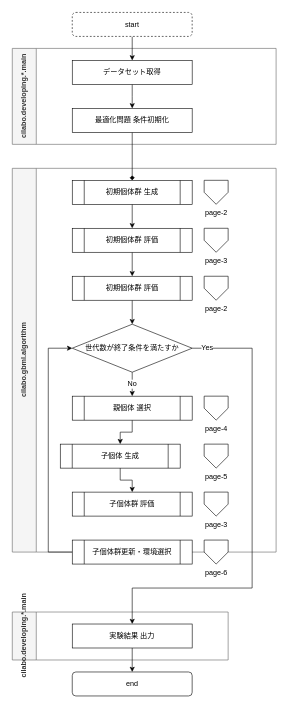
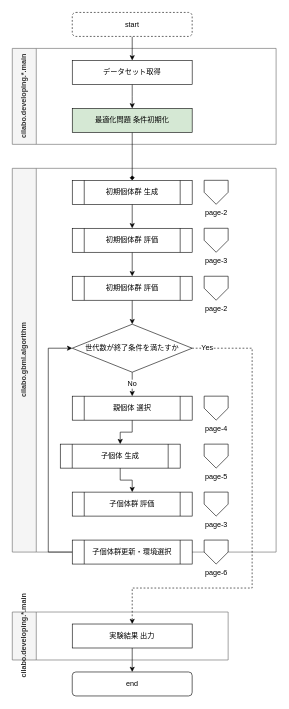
node "最適化問題 条件初期化": fillcolor #ffffff -> #d5e8d4
edge "世代数が終了条件を満たすか" -> "実験結果 出力": style solid -> dashed
